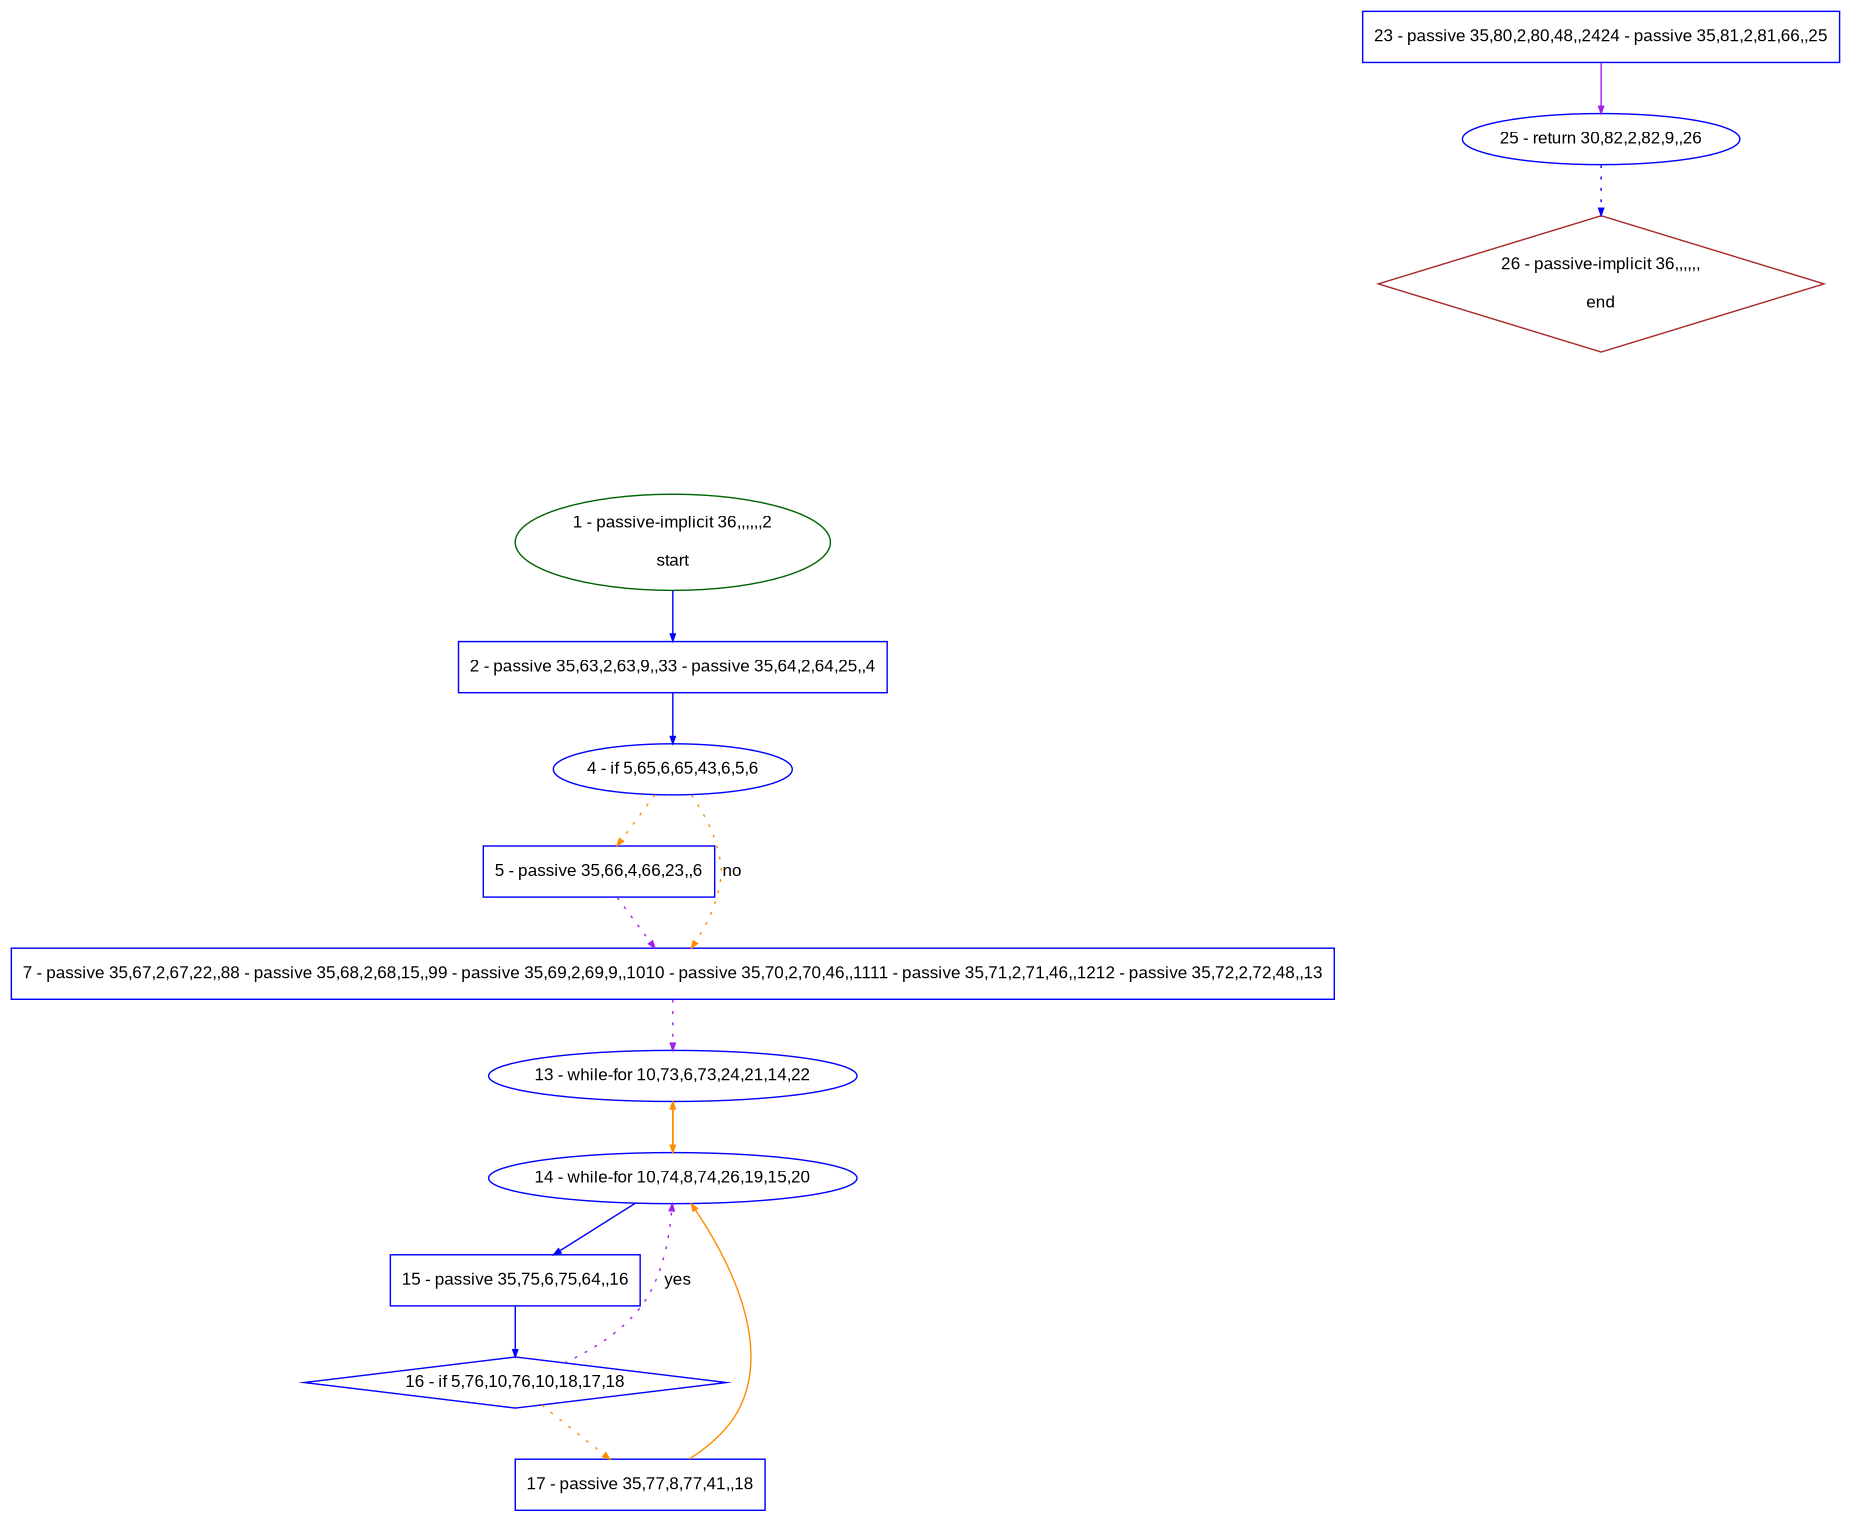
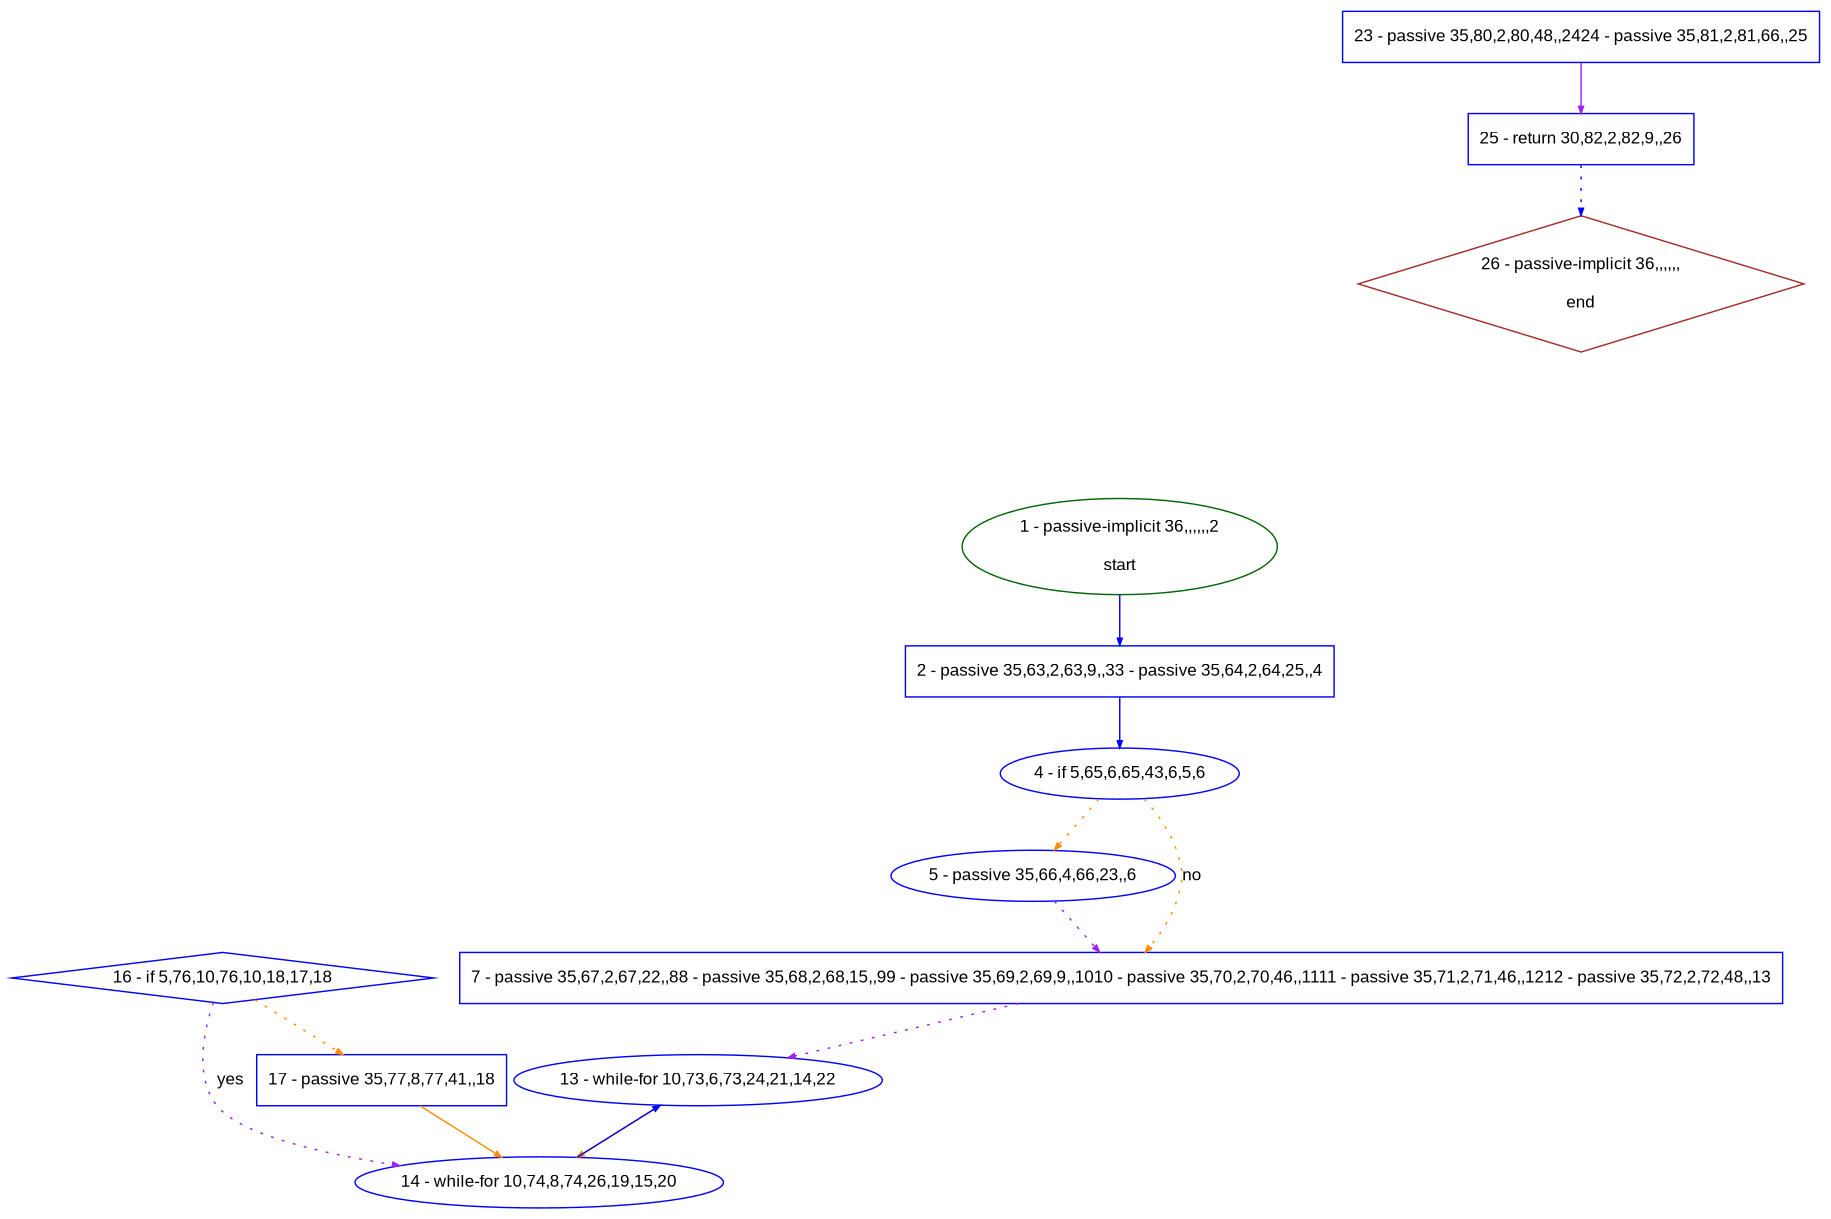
node "25 - return 30,82,2,82,9,,26": shape ellipse -> box
node "5 - passive 35,66,4,66,23,,6": shape box -> ellipse
edge "14 - while-for 10,74,8,74,26,19,15,20" -> "13 - while-for 10,73,6,73,24,21,14,22": color darkorange -> blue
node "15 - passive 35,75,6,75,64,,16": removed
